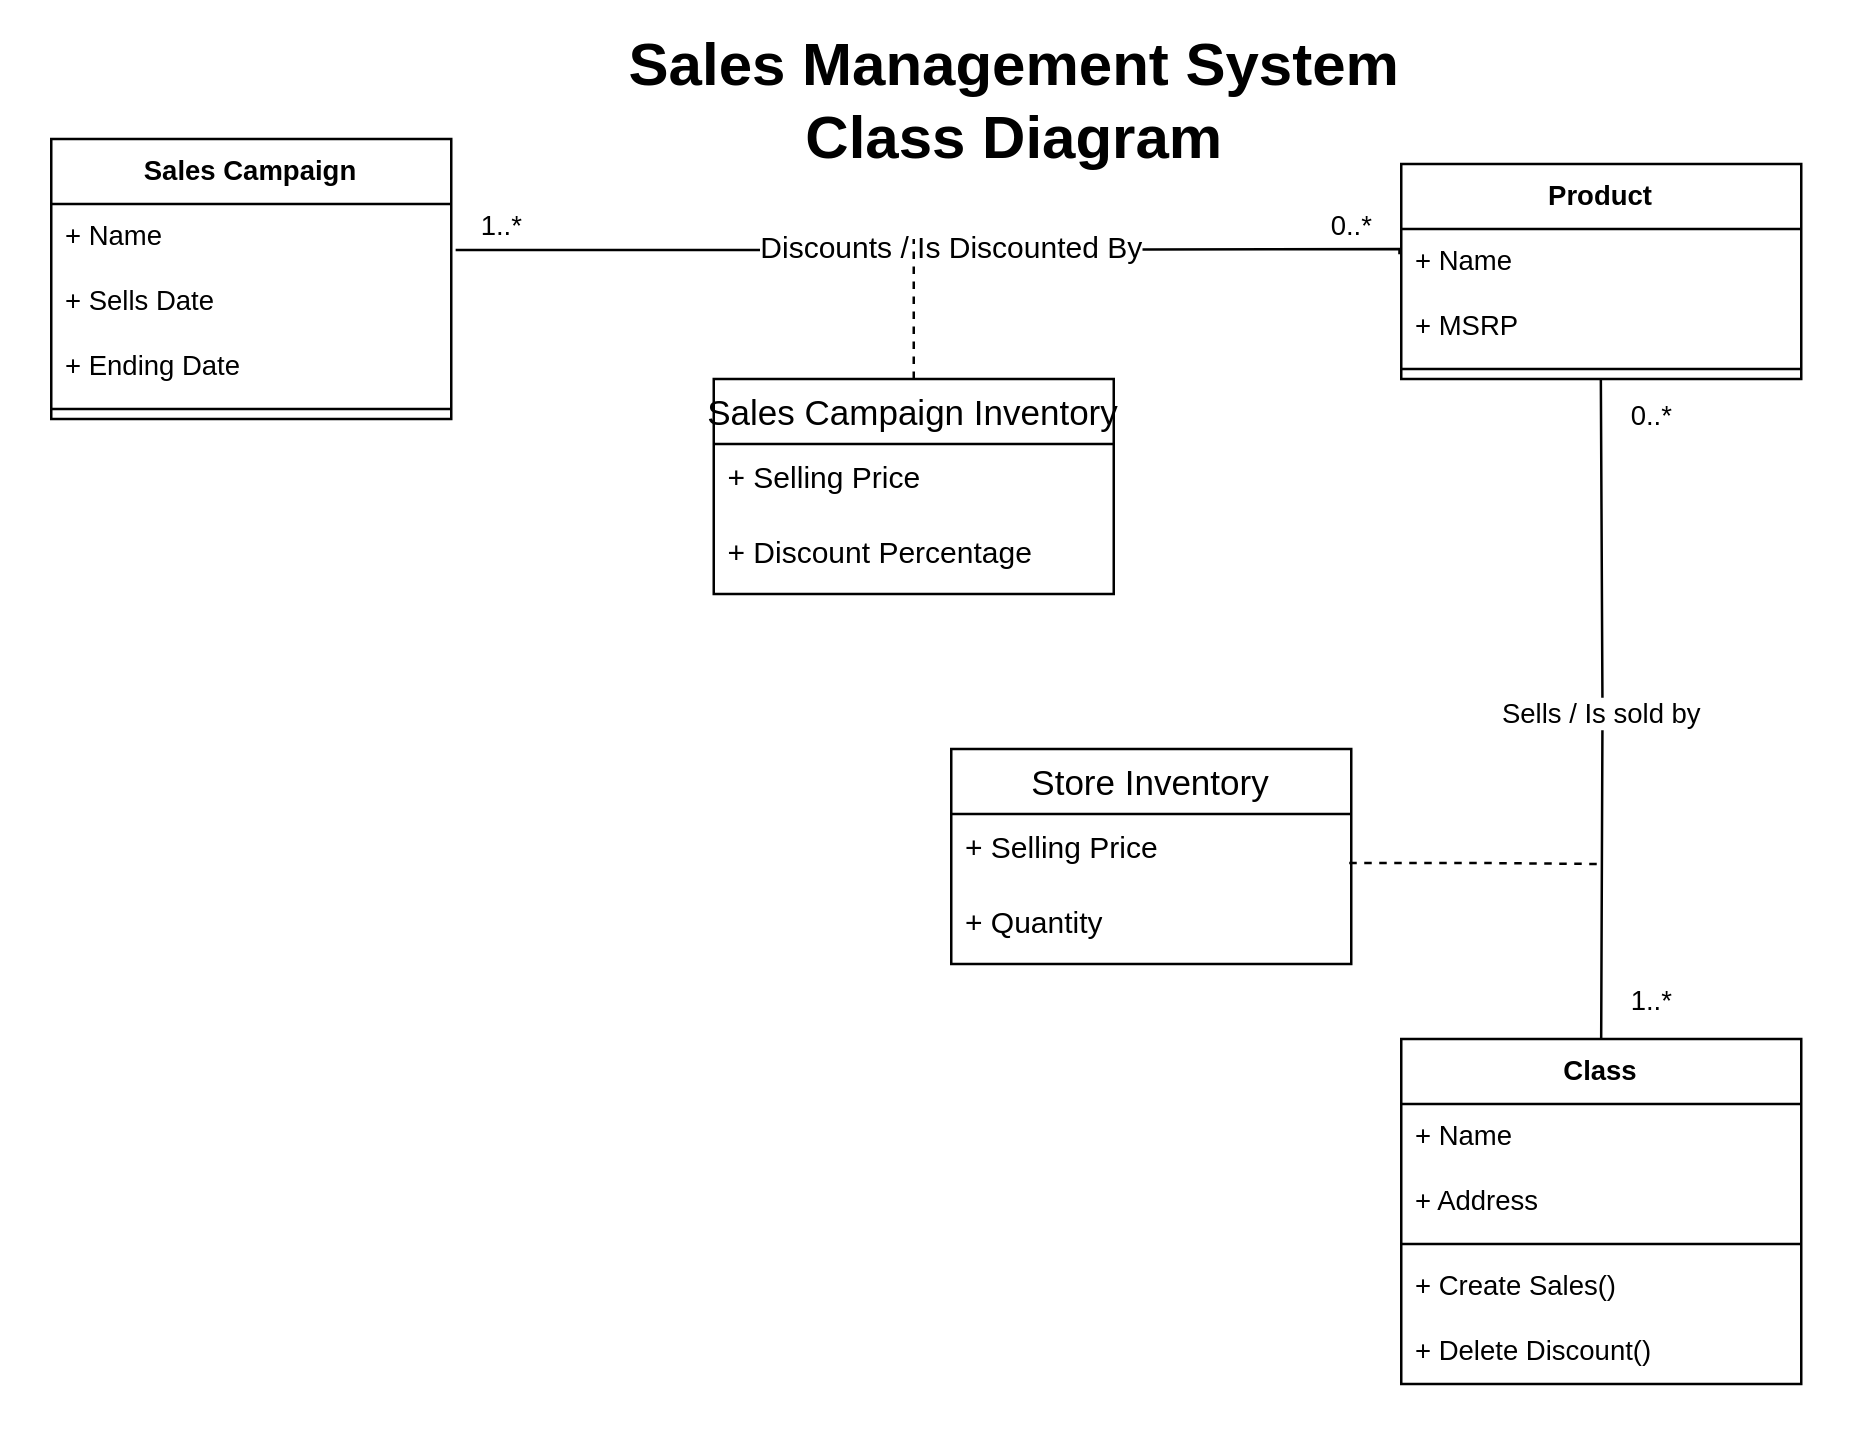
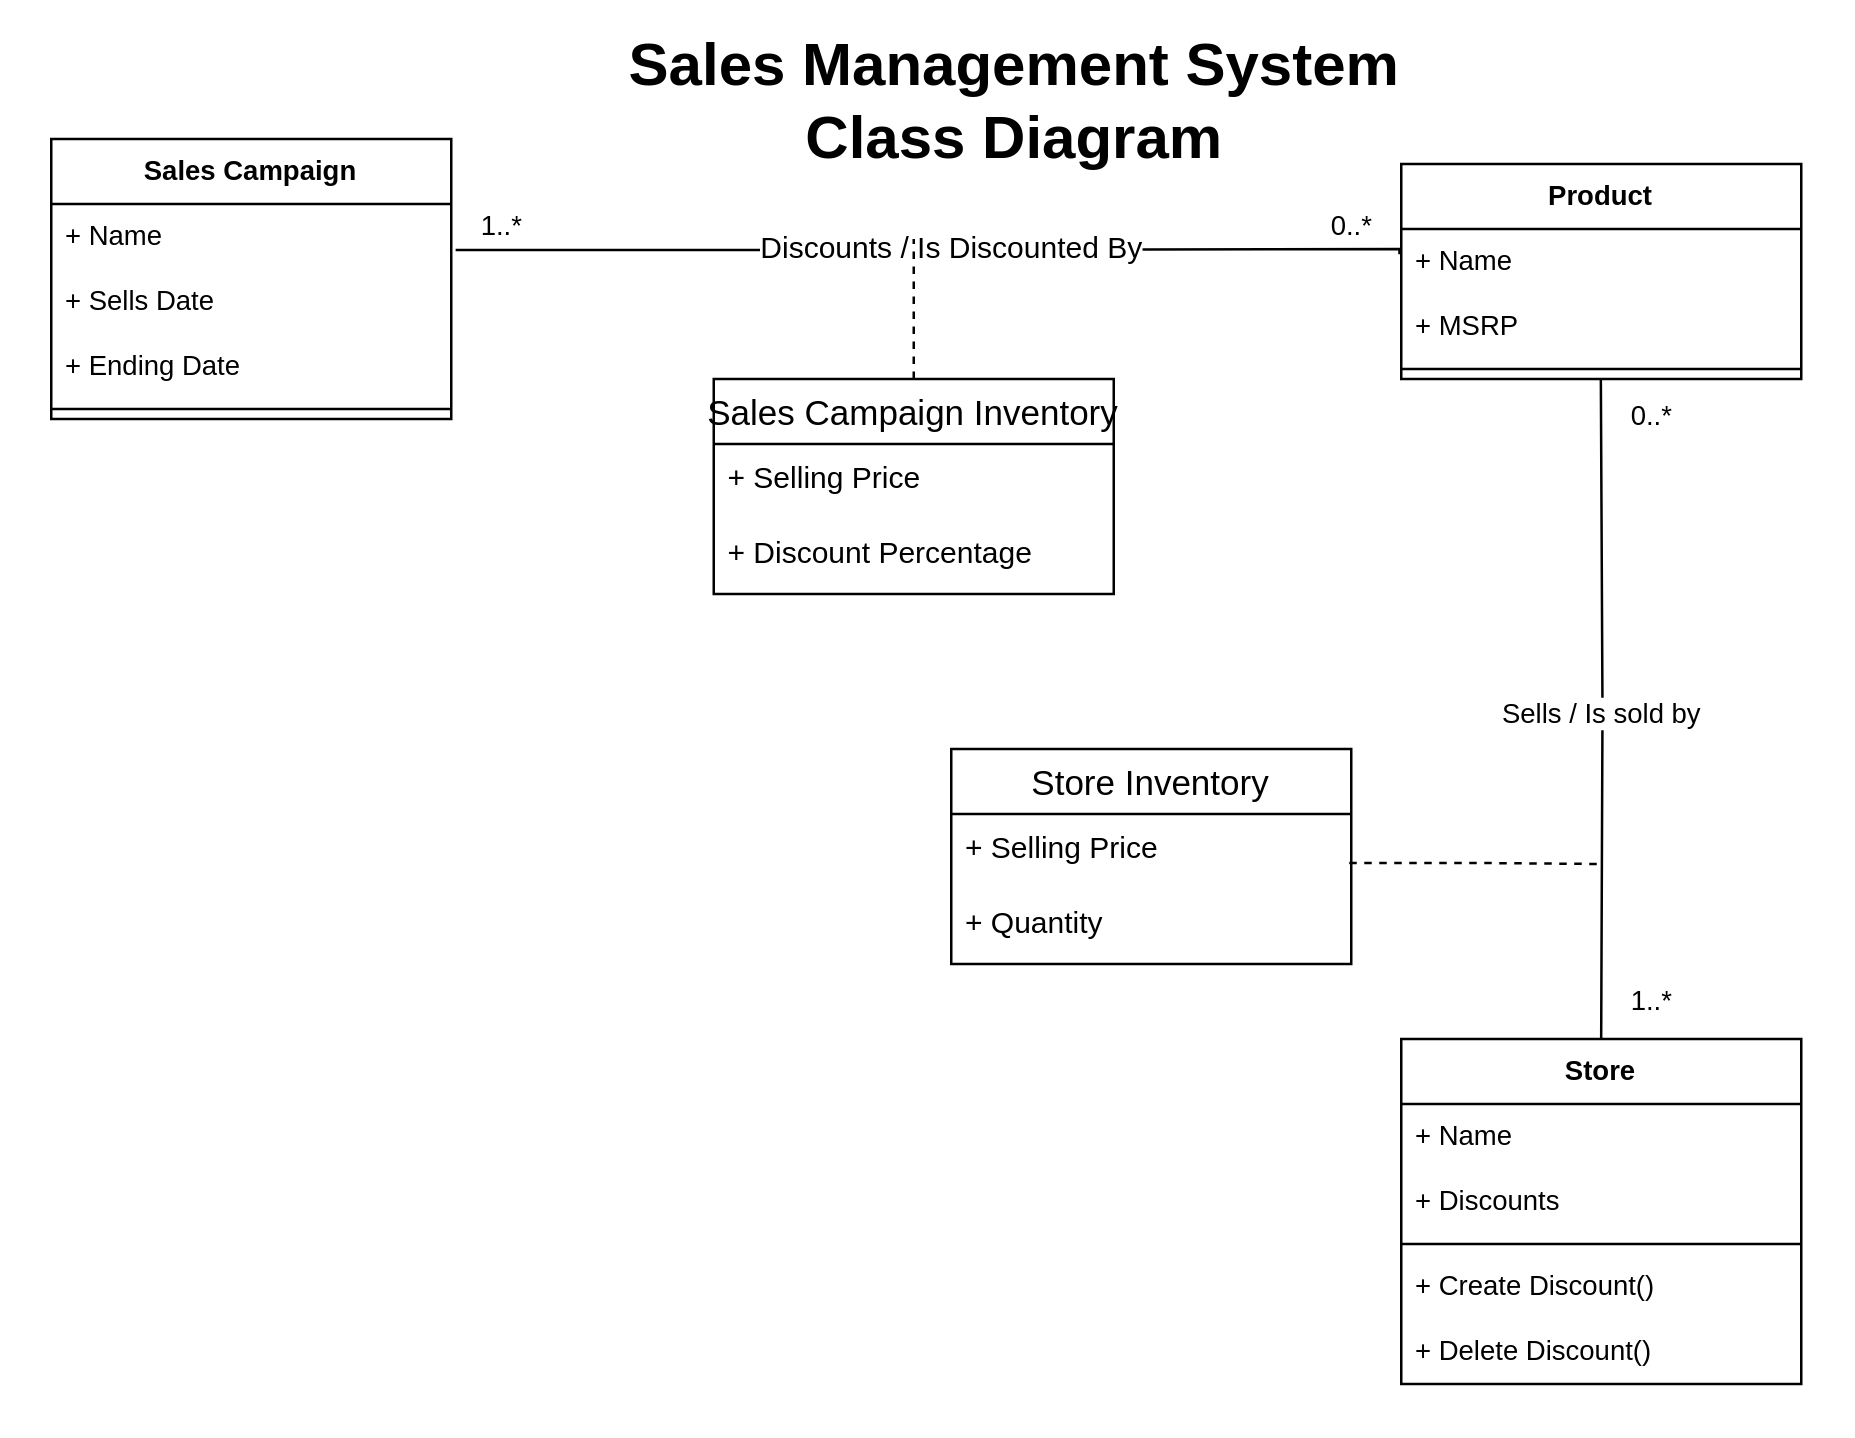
node "Class": label "Class" -> "Store"
node "+ Address": label "+ Address" -> "+ Discounts"
node "+ Create Sales()": label "+ Create Sales()" -> "+ Create Discount()"
